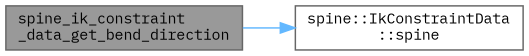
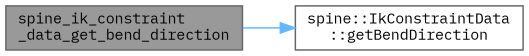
node "spine::IkConstraintData ::spine": label "spine::IkConstraintData ::spine" -> "spine::IkConstraintData ::getBendDirection"
